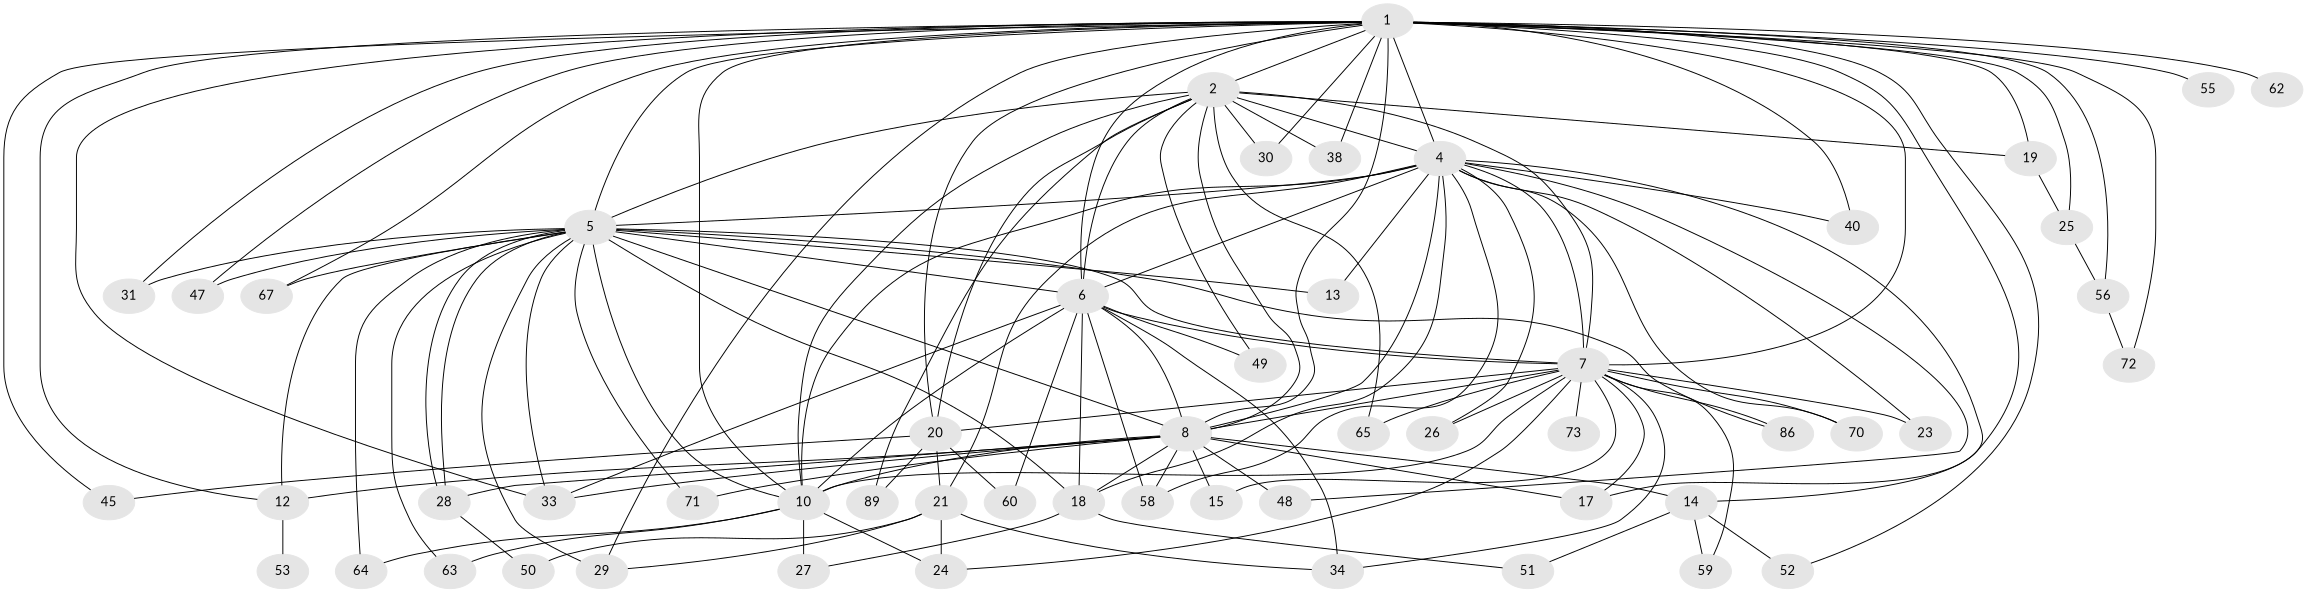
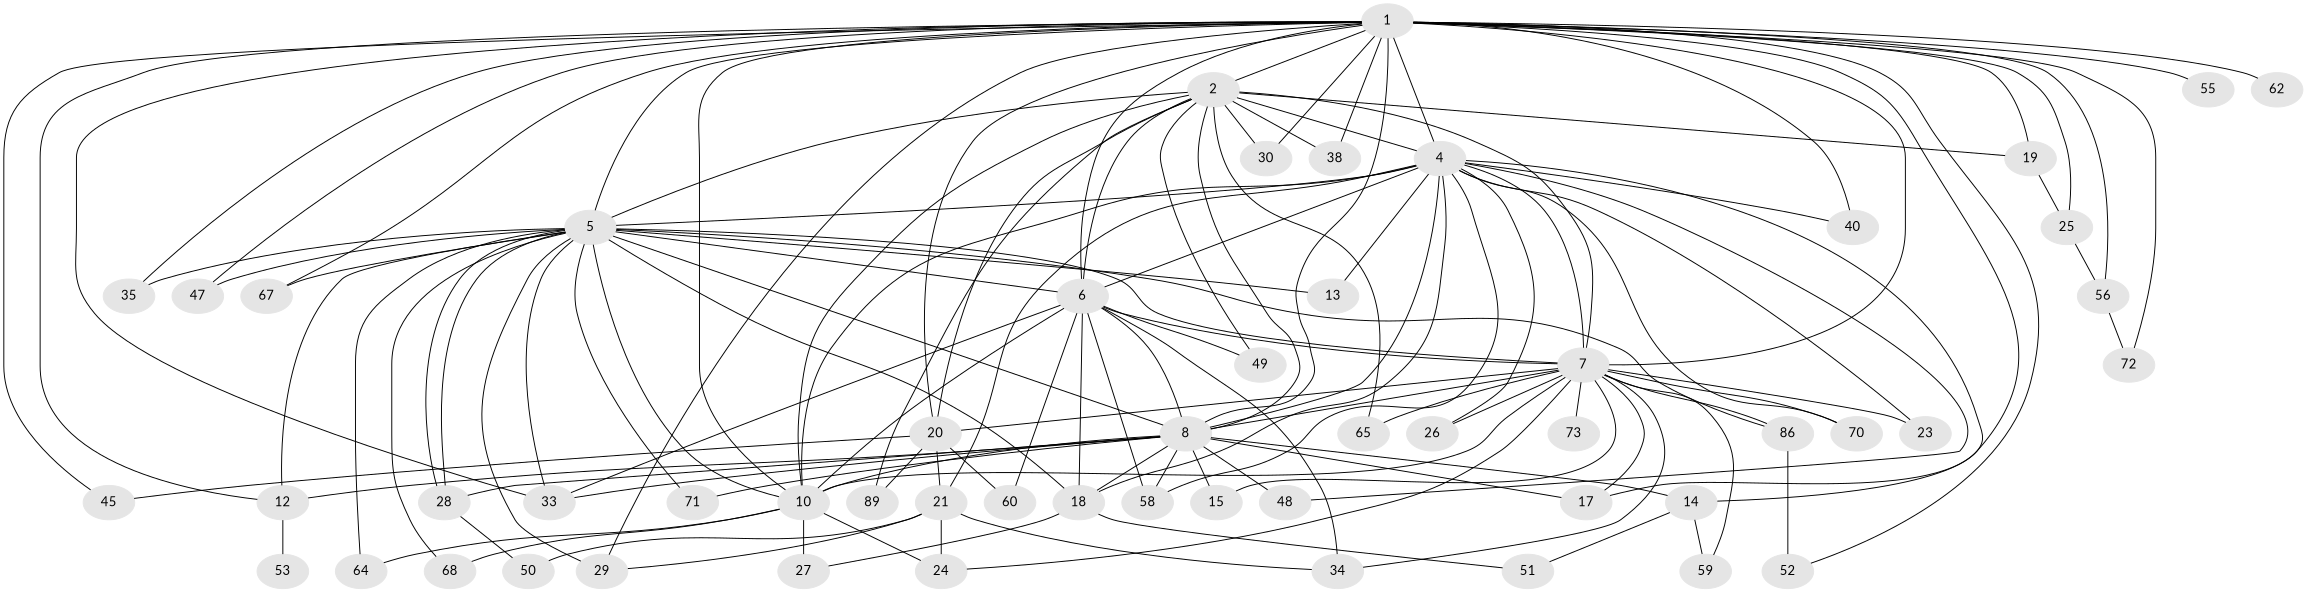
node "31": label "31" -> "35"
edge "14" -- "52": now "86" -- "52"
node "63": label "63" -> "68"
